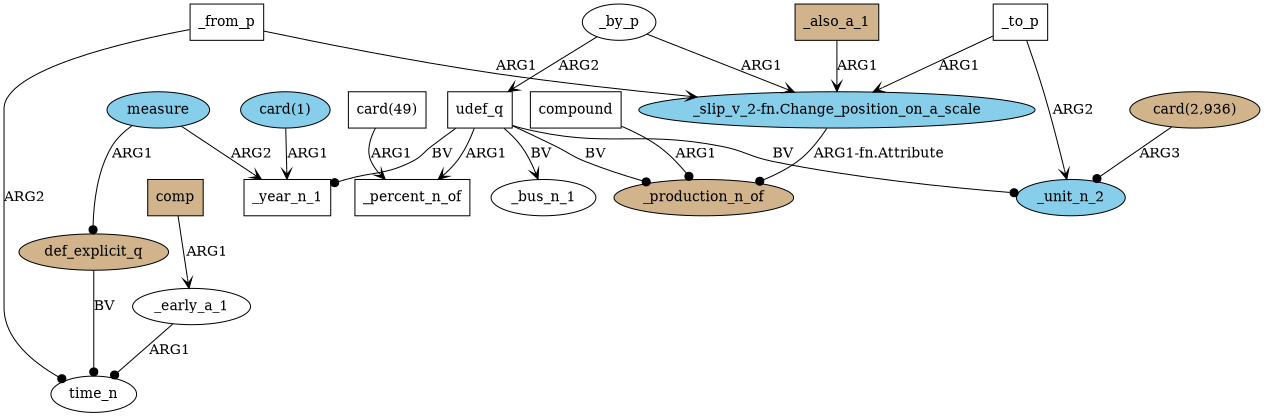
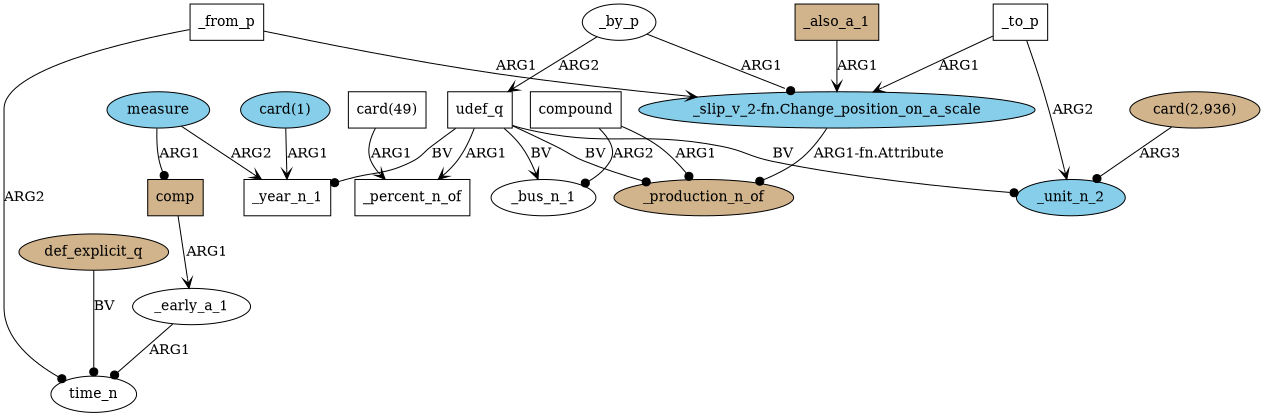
edge "_by_p" -> "_slip_v_2-fn.Change_position_on_a_scale": arrowhead vee -> dot
edge "compound" -> "_bus_n_1": added, label "ARG2"
edge "measure" -> "def_explicit_q": now "measure" -> "comp"
